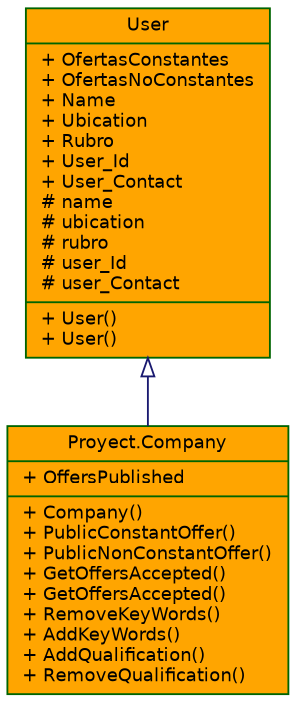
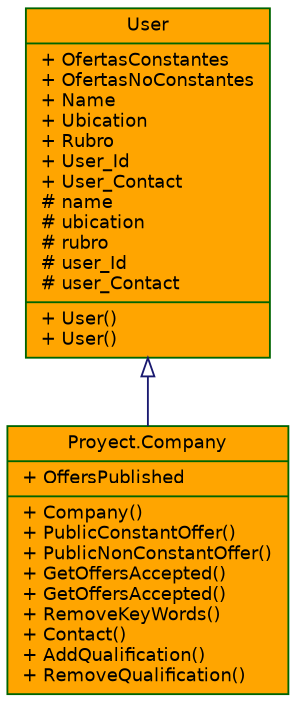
node "Proyect.Company": text "+ AddKeyWords()" -> "+ Contact()"
